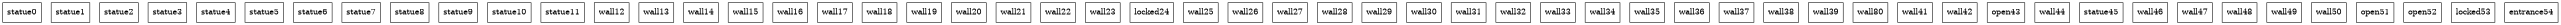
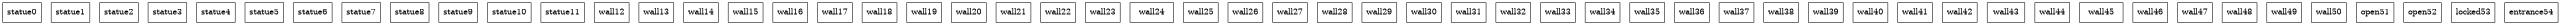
node "locked24": label "locked24" -> "wall24"
node "wall80": label "wall80" -> "wall40"
node "open43": label "open43" -> "wall43"
node "statue45": label "statue45" -> "wall45"
